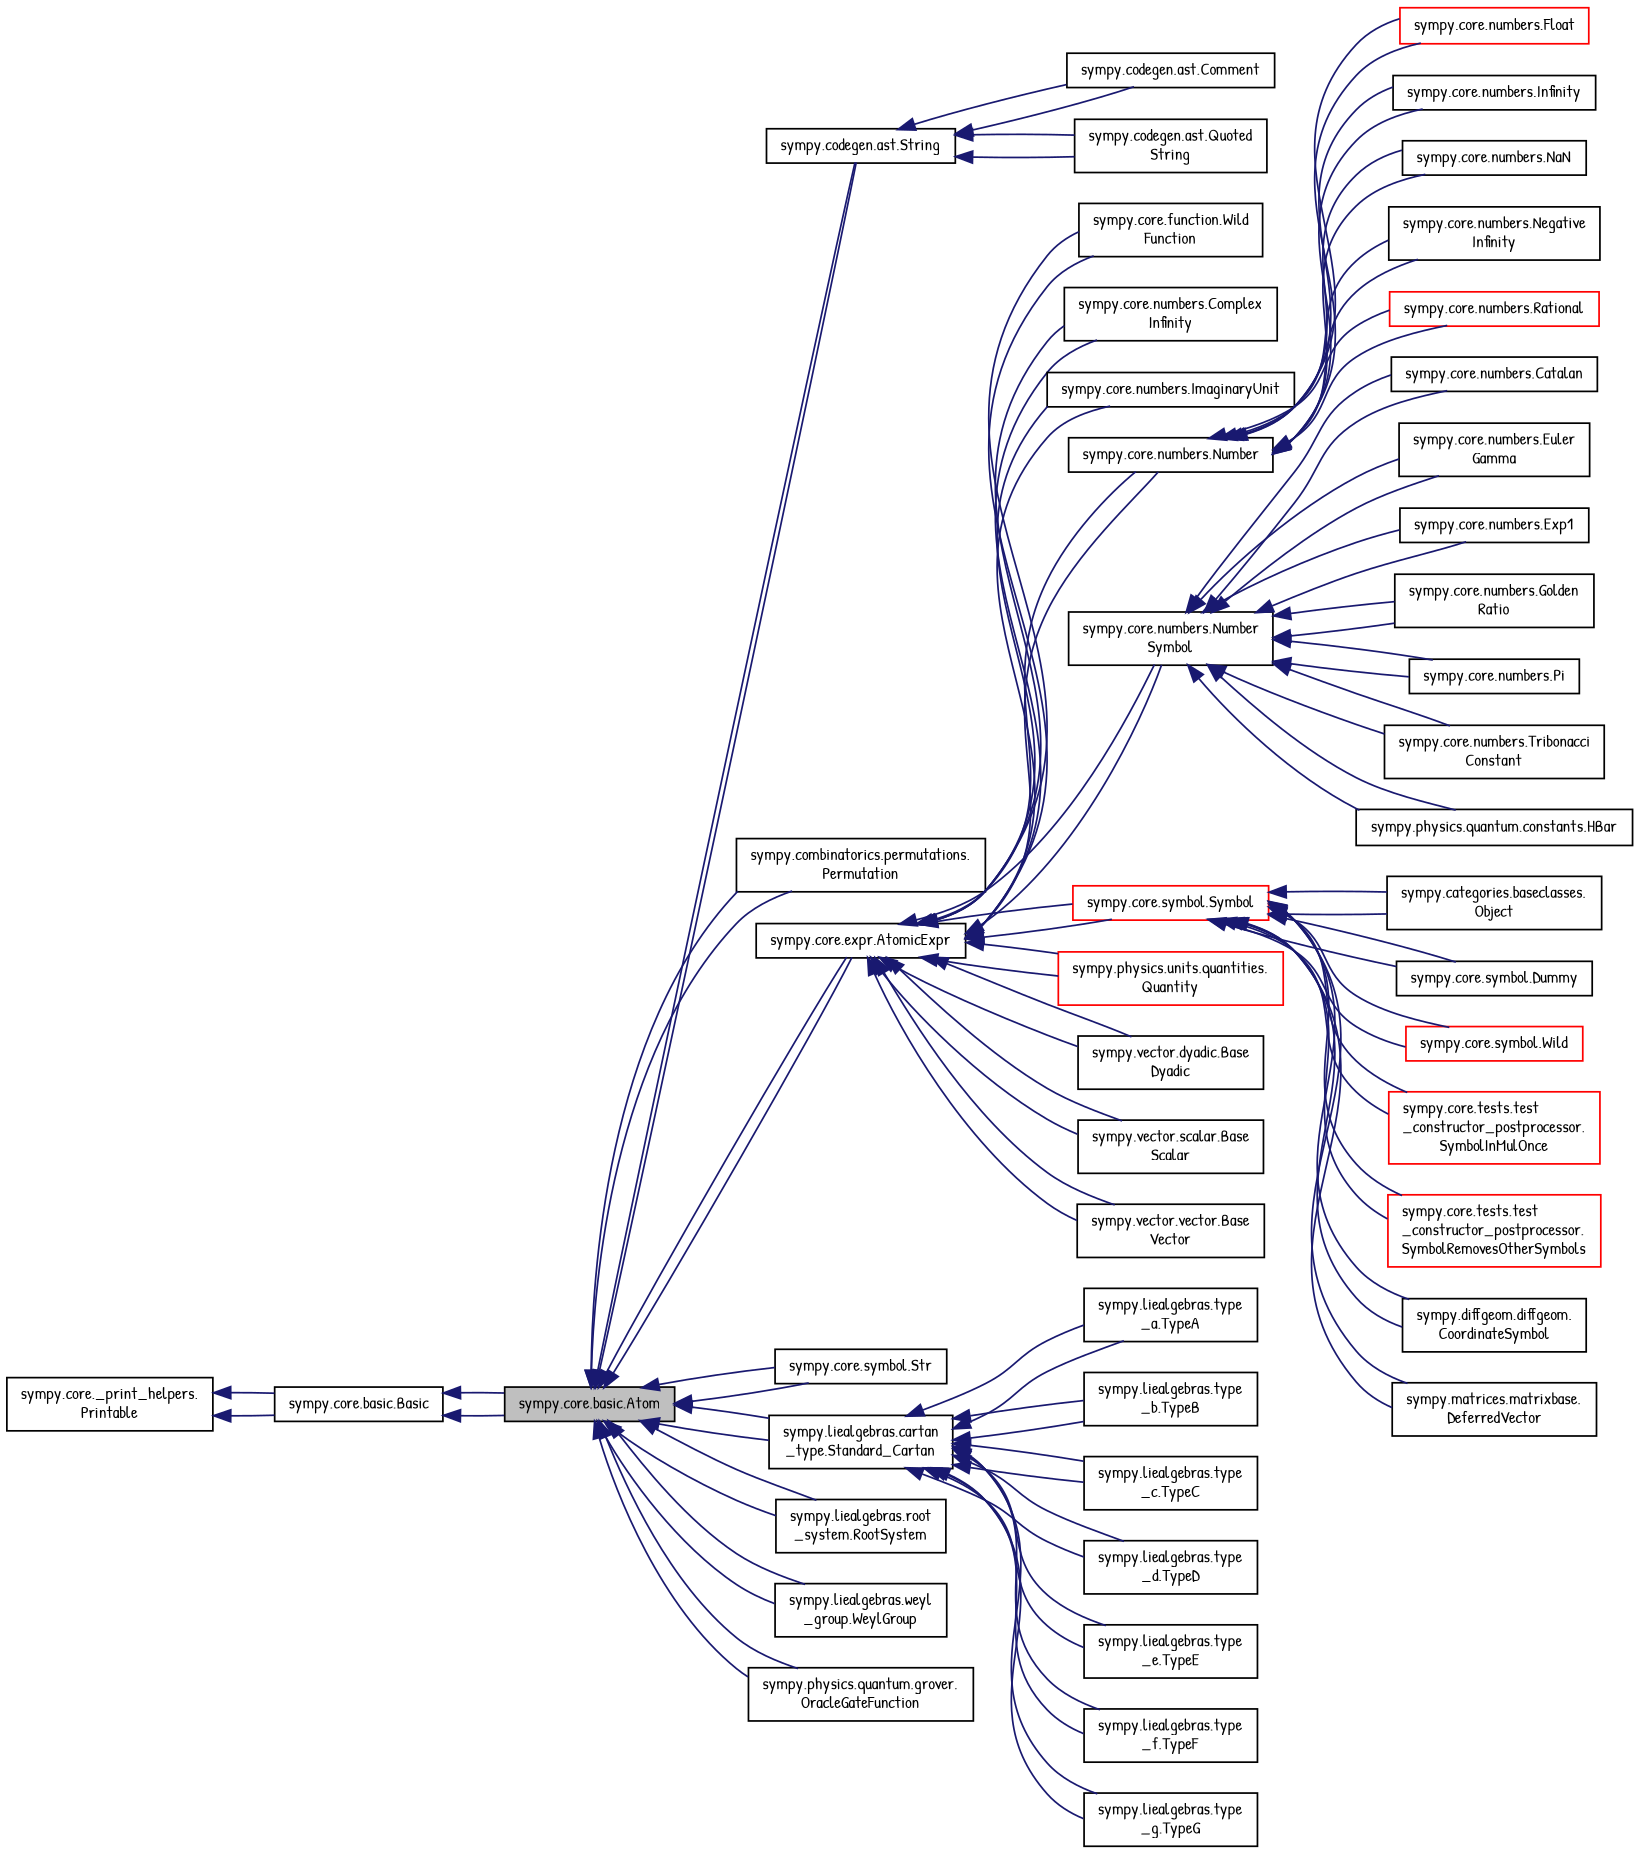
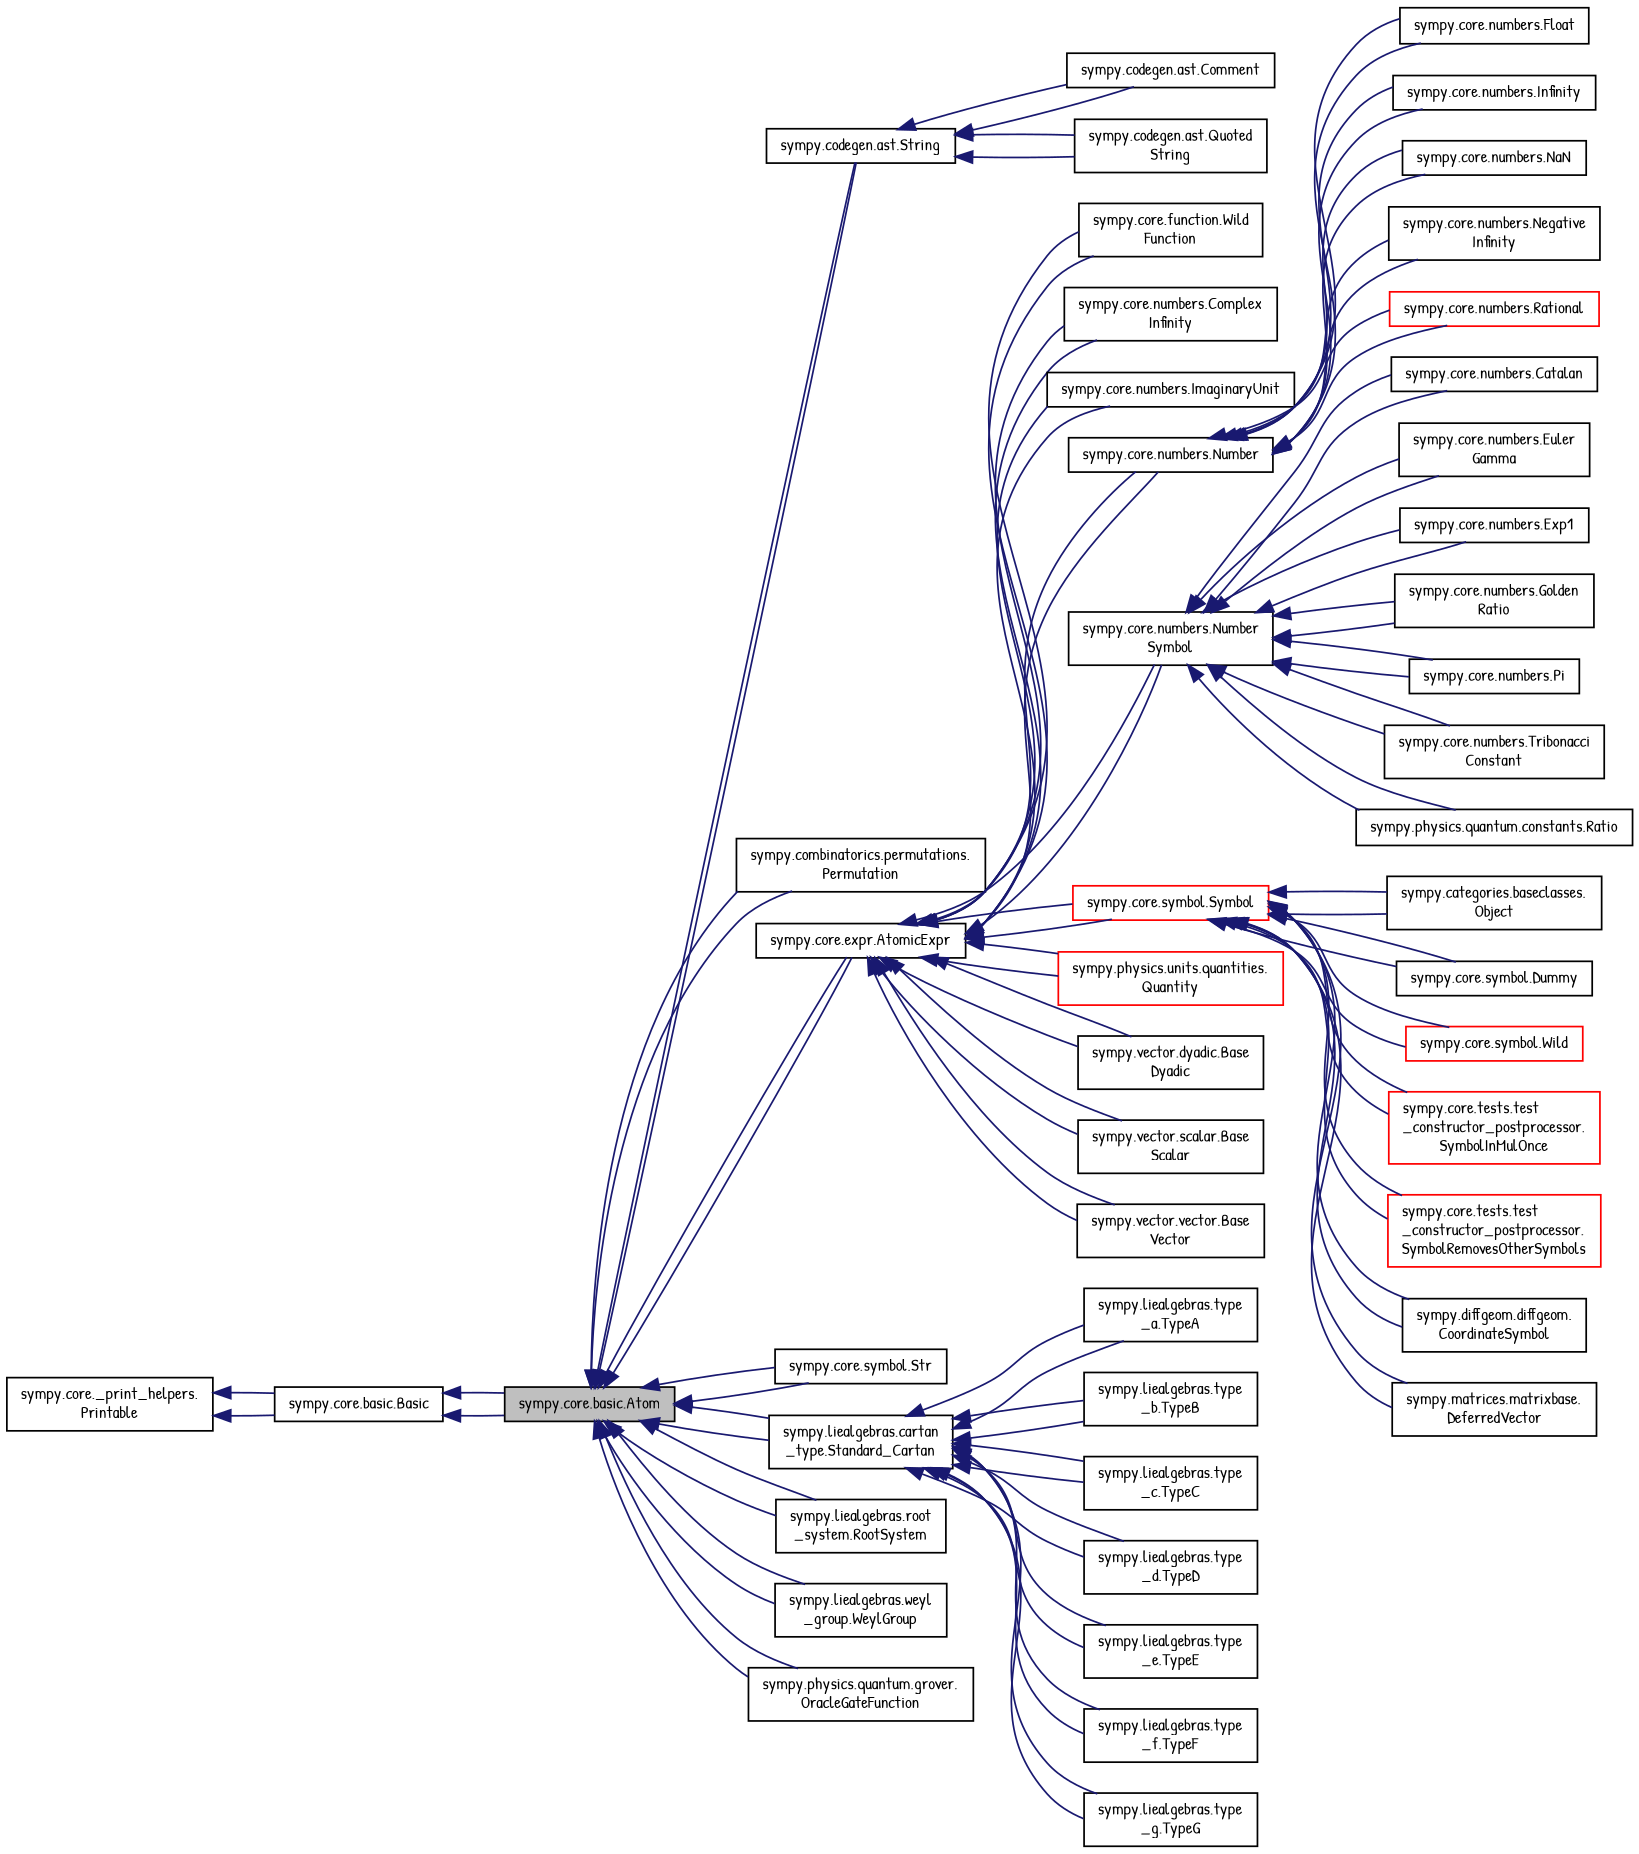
node "sympy.core.numbers.Float": color red -> black
node "sympy.physics.quantum.constants.HBar": label "sympy.physics.quantum.constants.HBar" -> "sympy.physics.quantum.constants.Ratio"
